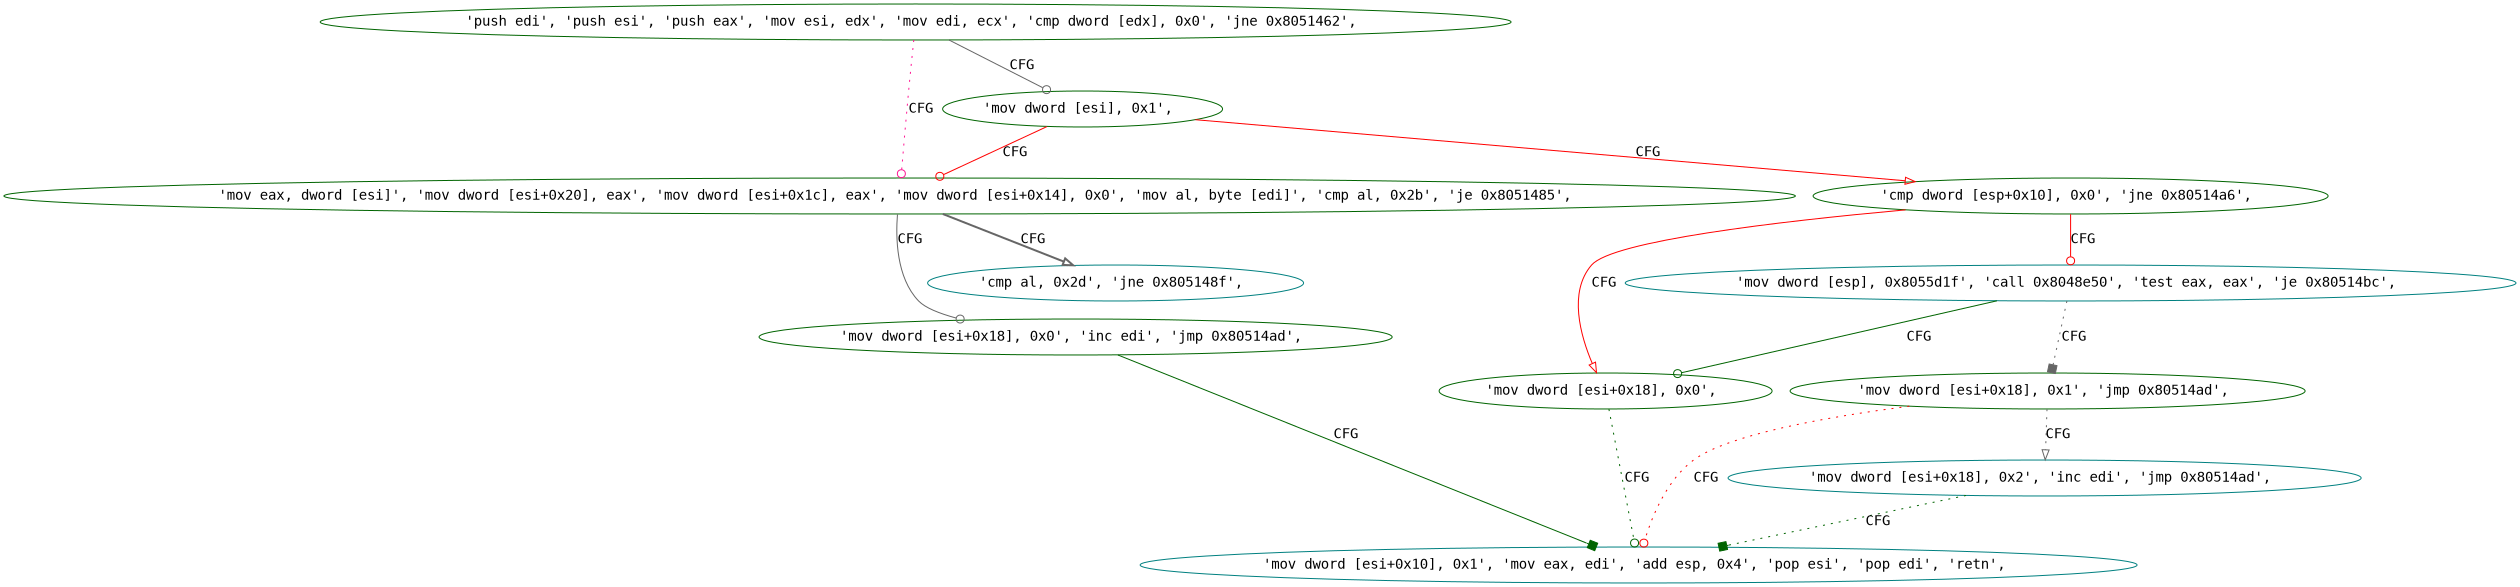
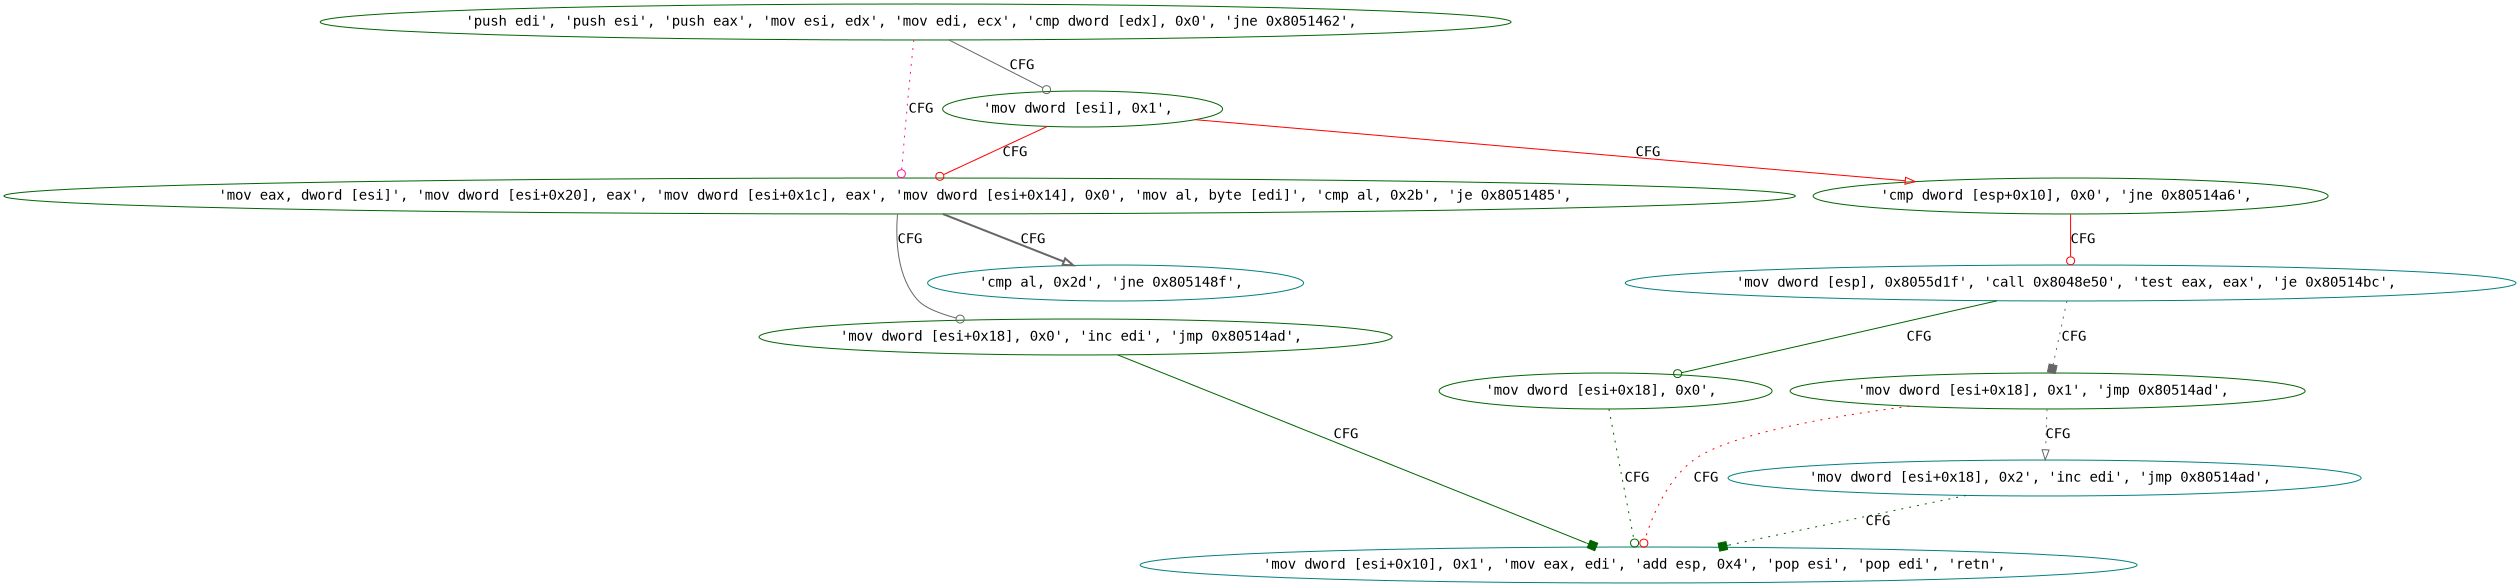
edge "'cmp dword [esp+0x10], 0x0', 'jne 0x80514a6'," -> "'mov dword [esi+0x18], 0x0',": removed, label "CFG"
